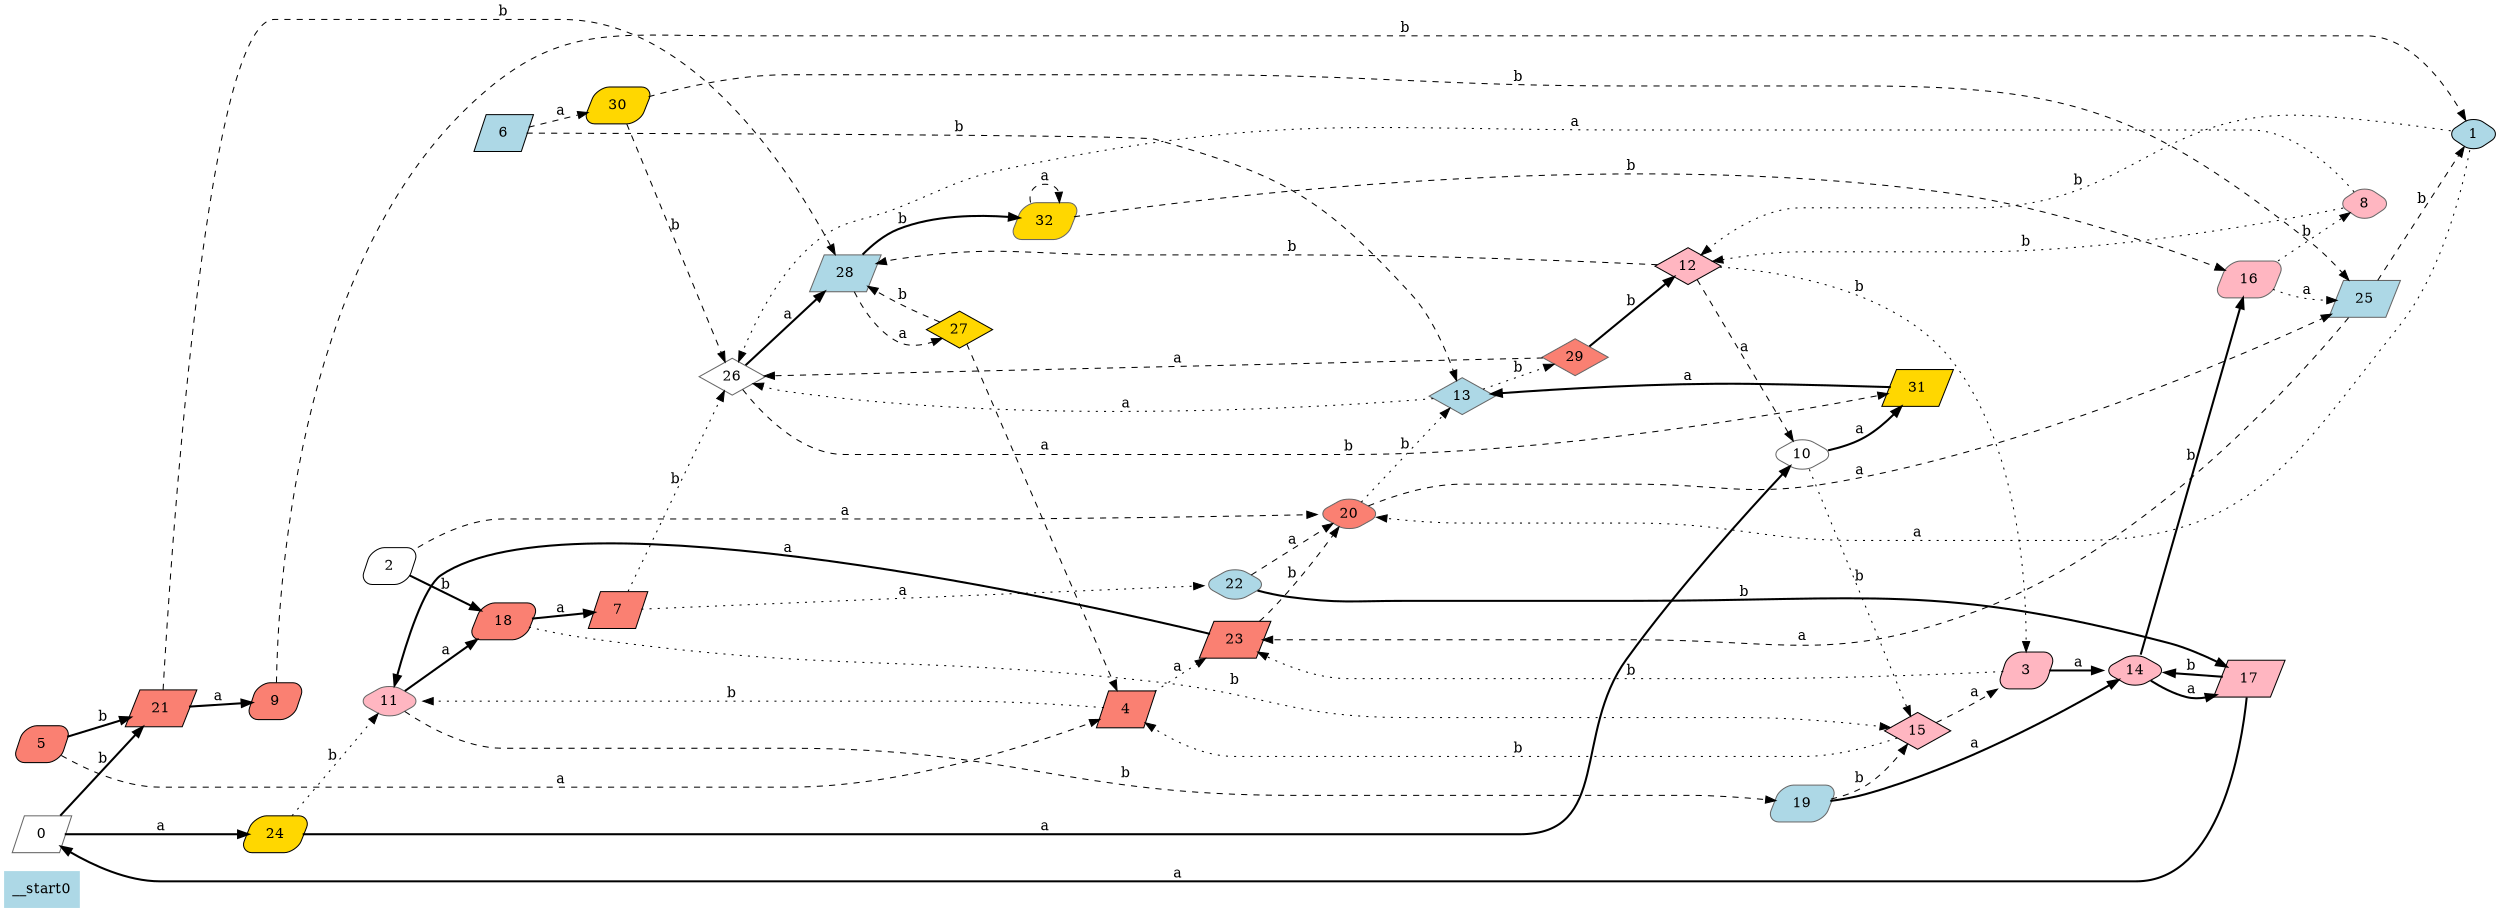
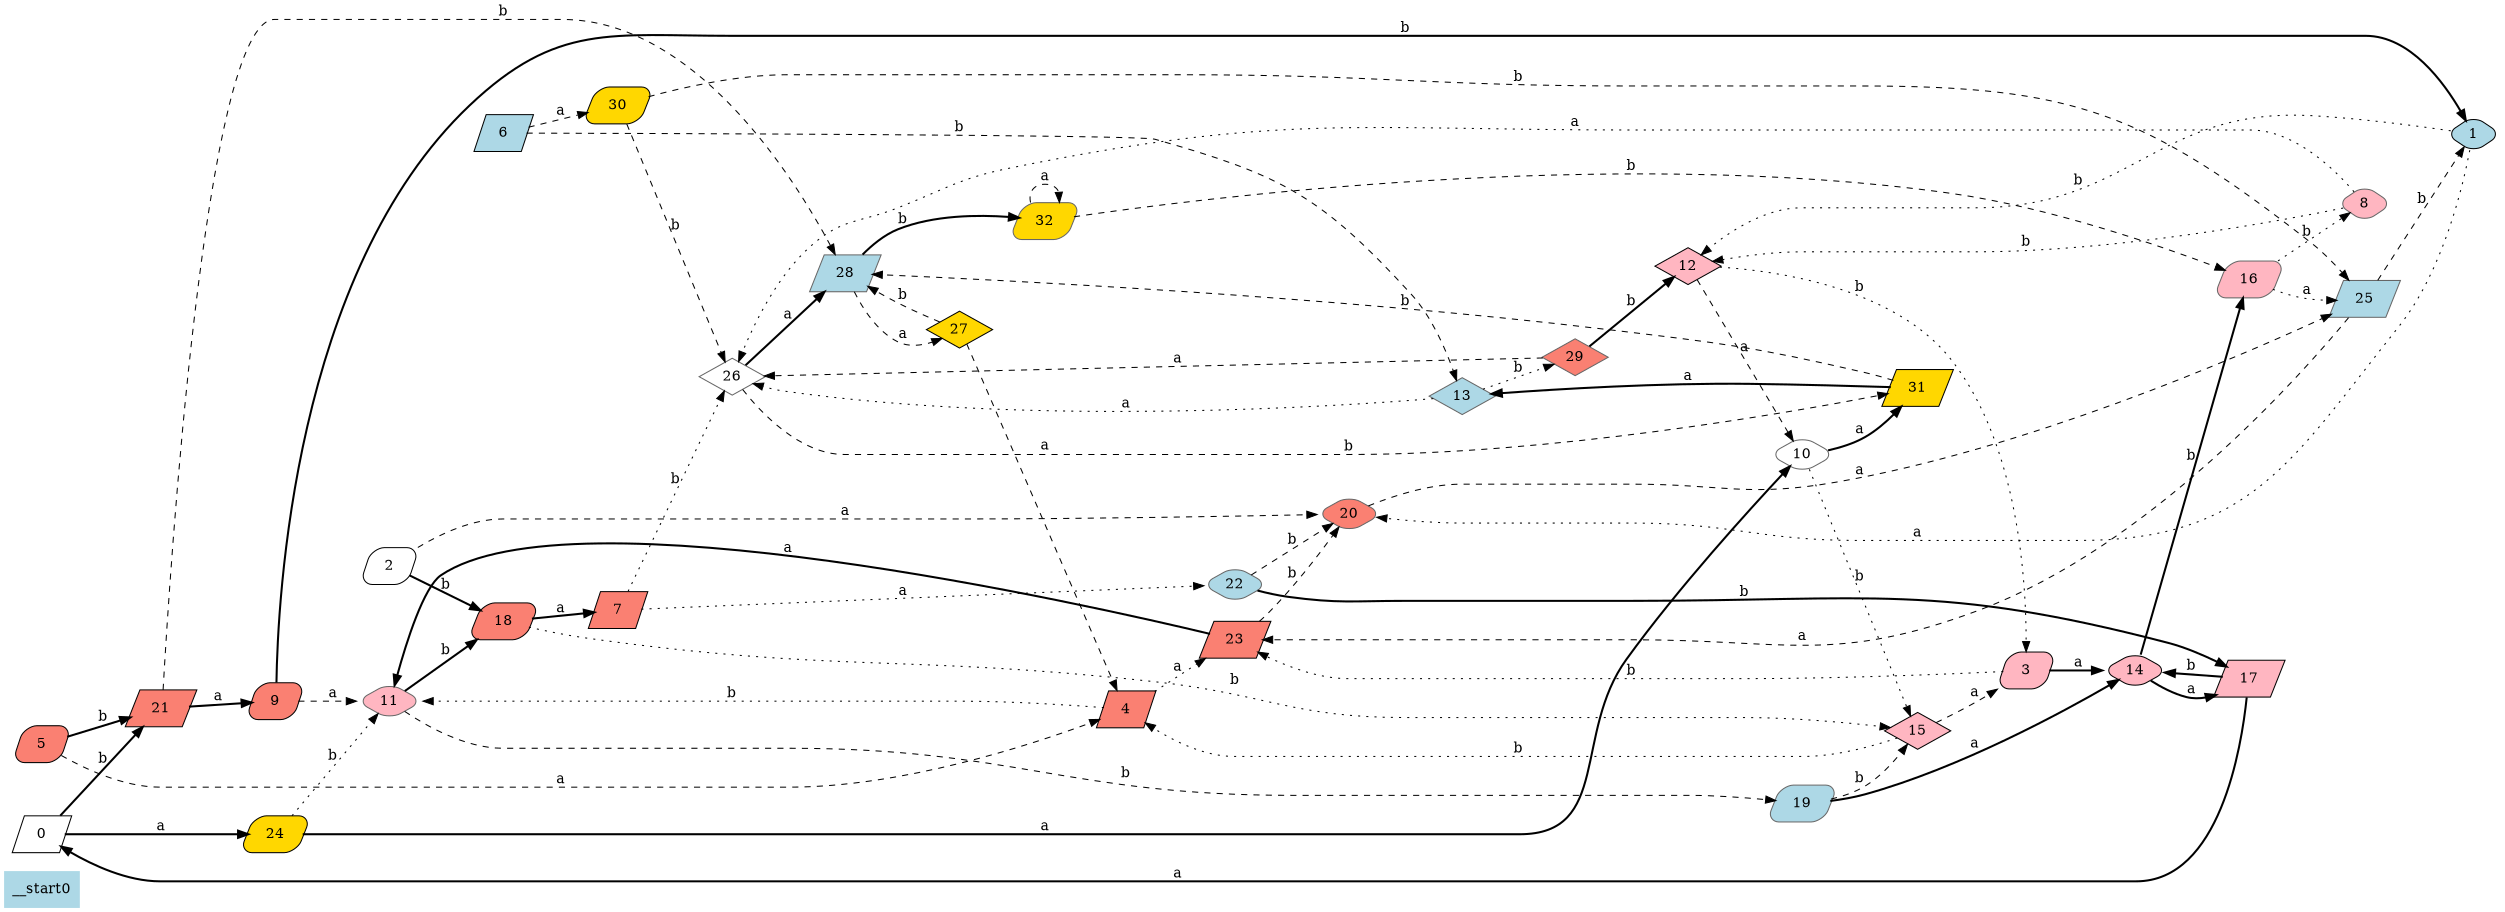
edge "9" -> "1": style dashed -> bold
edge "12" -> "28": now "31" -> "28"
edge "20" -> "13": removed, label "b"
edge "22" -> "20": label "a" -> "b"
edge "11" -> "18": label "a" -> "b"
edge "9" -> "11": added, label "a"
node "0": color gray40 -> black
